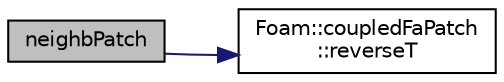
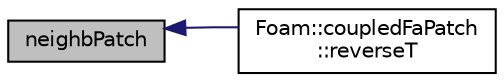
edge "neighbPatch" -> "Foam::coupledFaPatch ::reverseT": reversed
